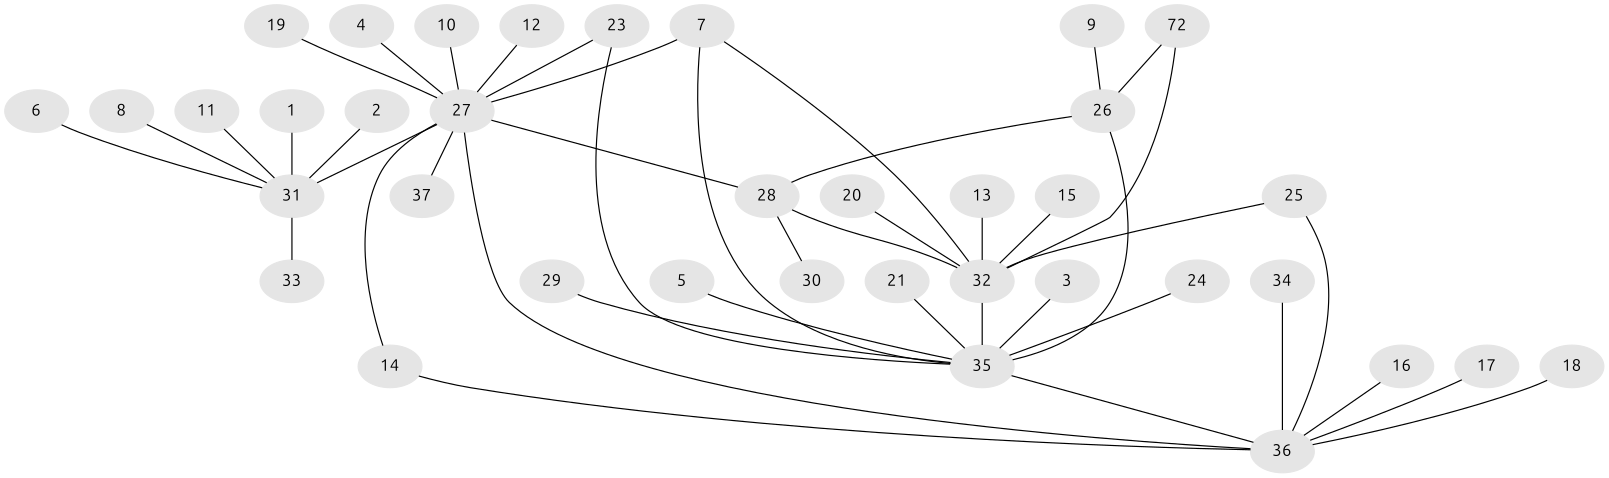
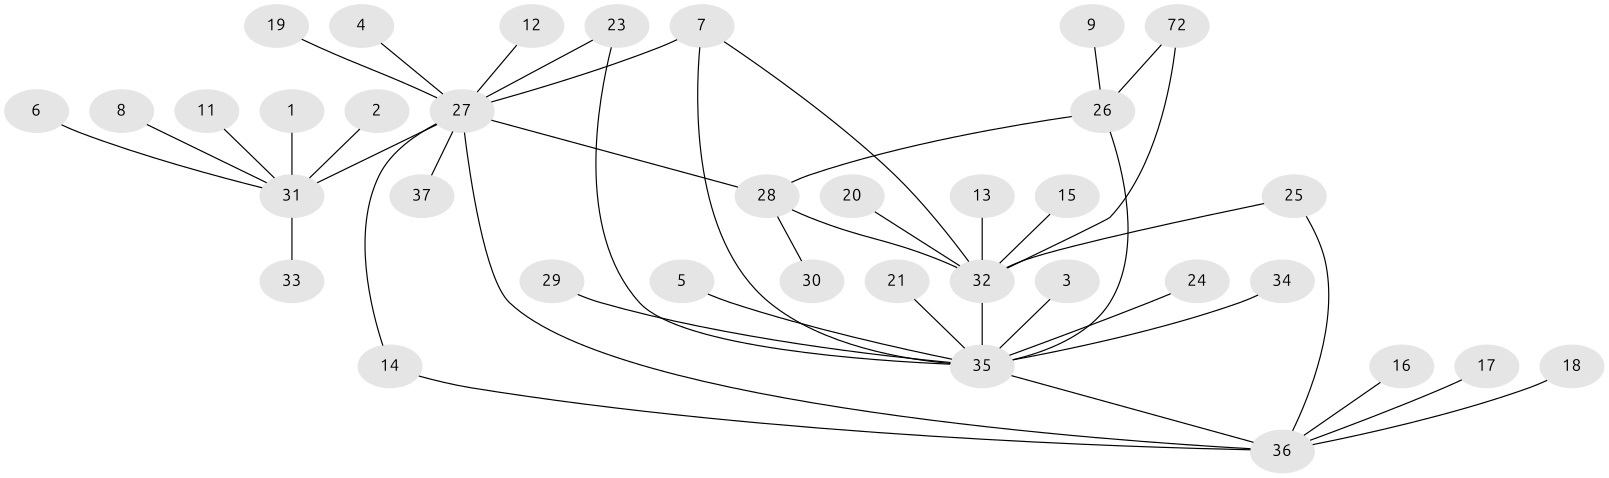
node "10": removed
edge "34" -- "36": now "34" -- "35"
